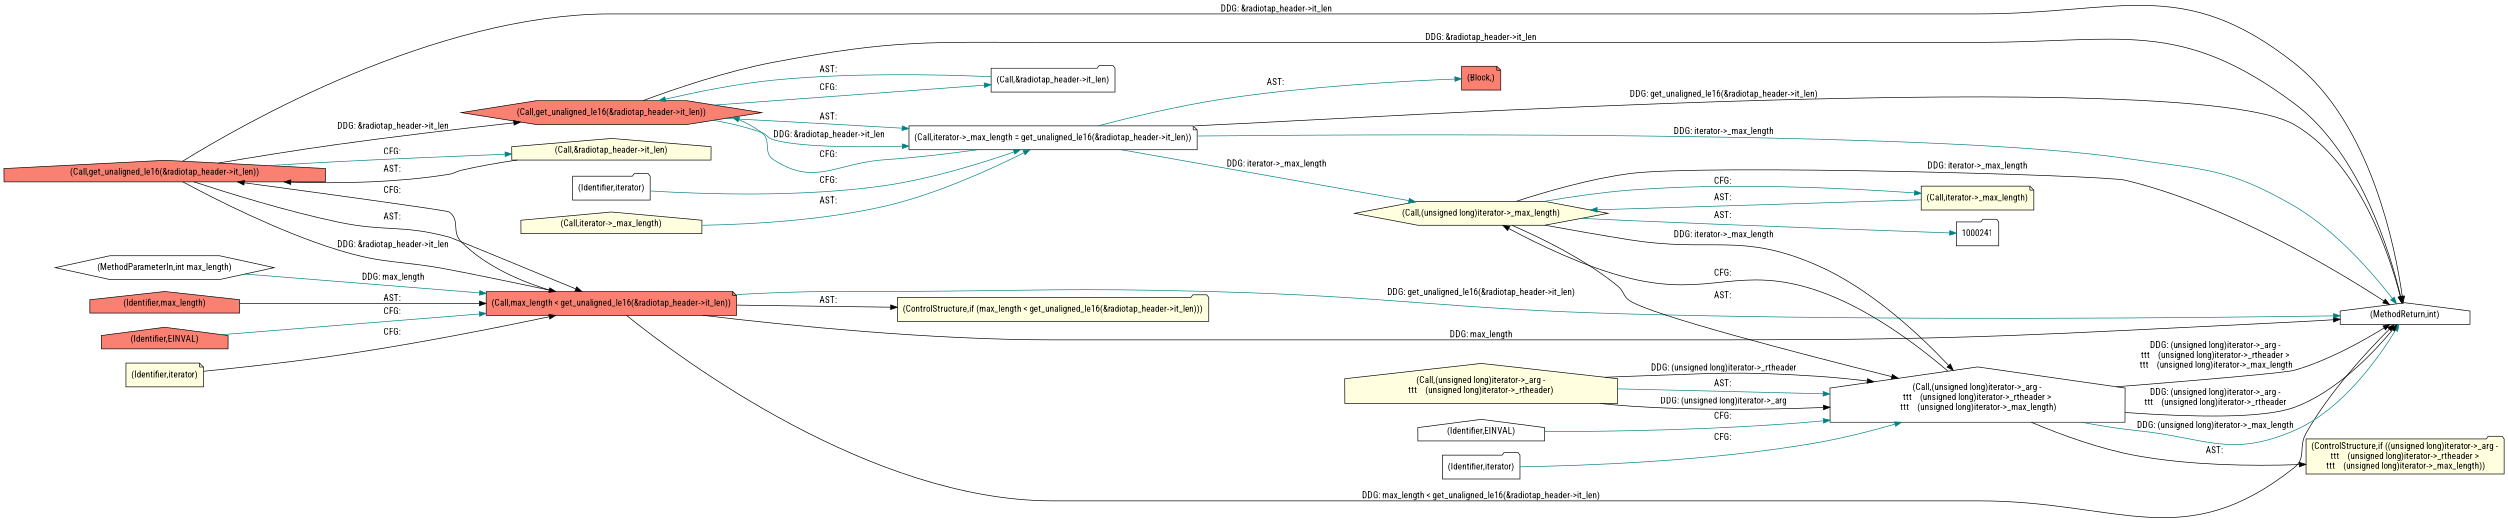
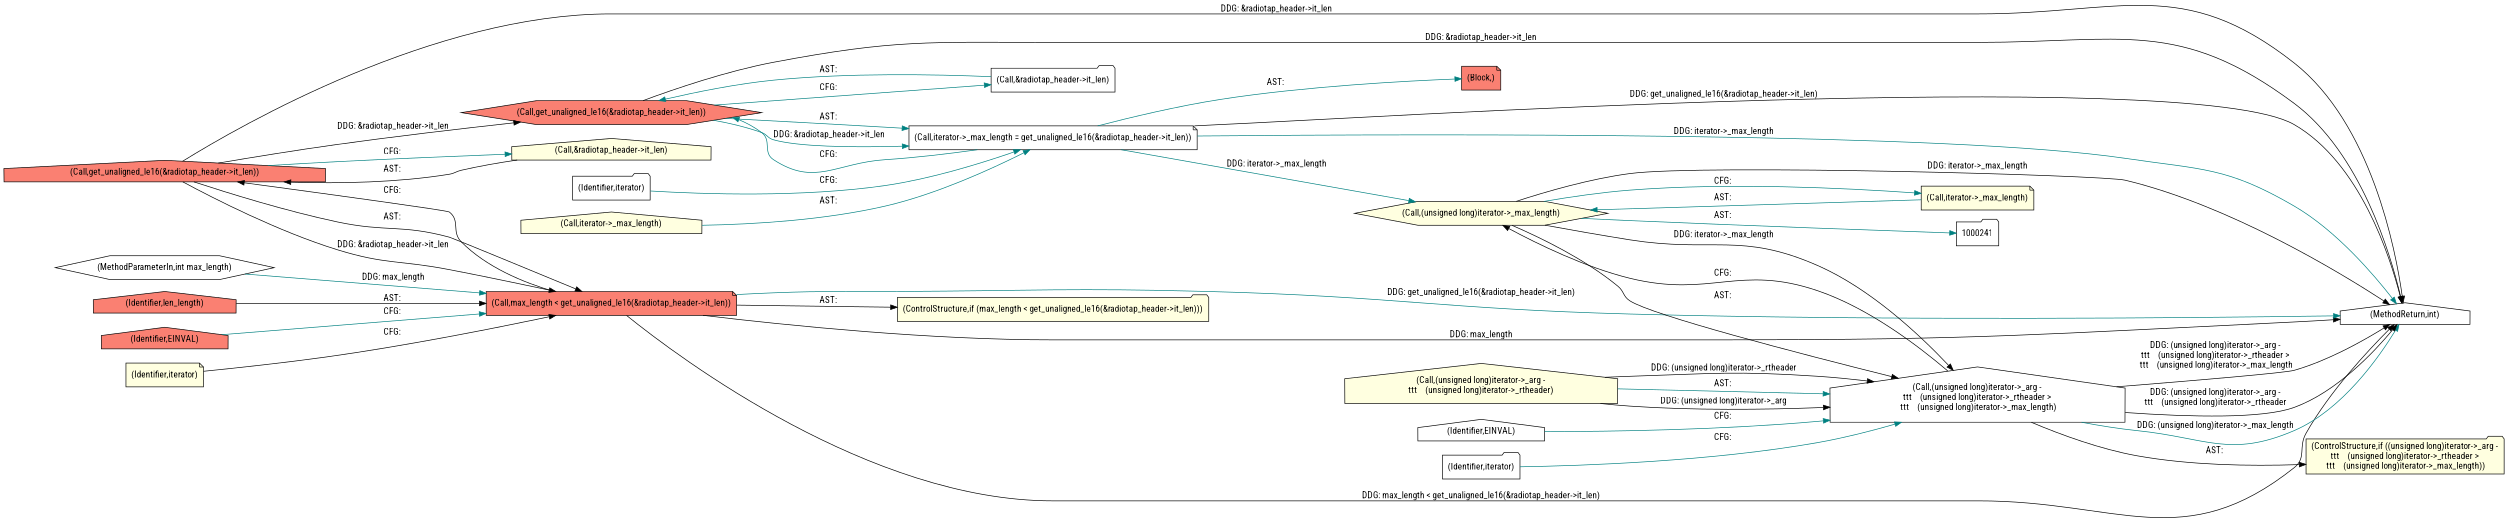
node "(Identifier,max_length)": label "(Identifier,max_length)" -> "(Identifier,len_length)"
